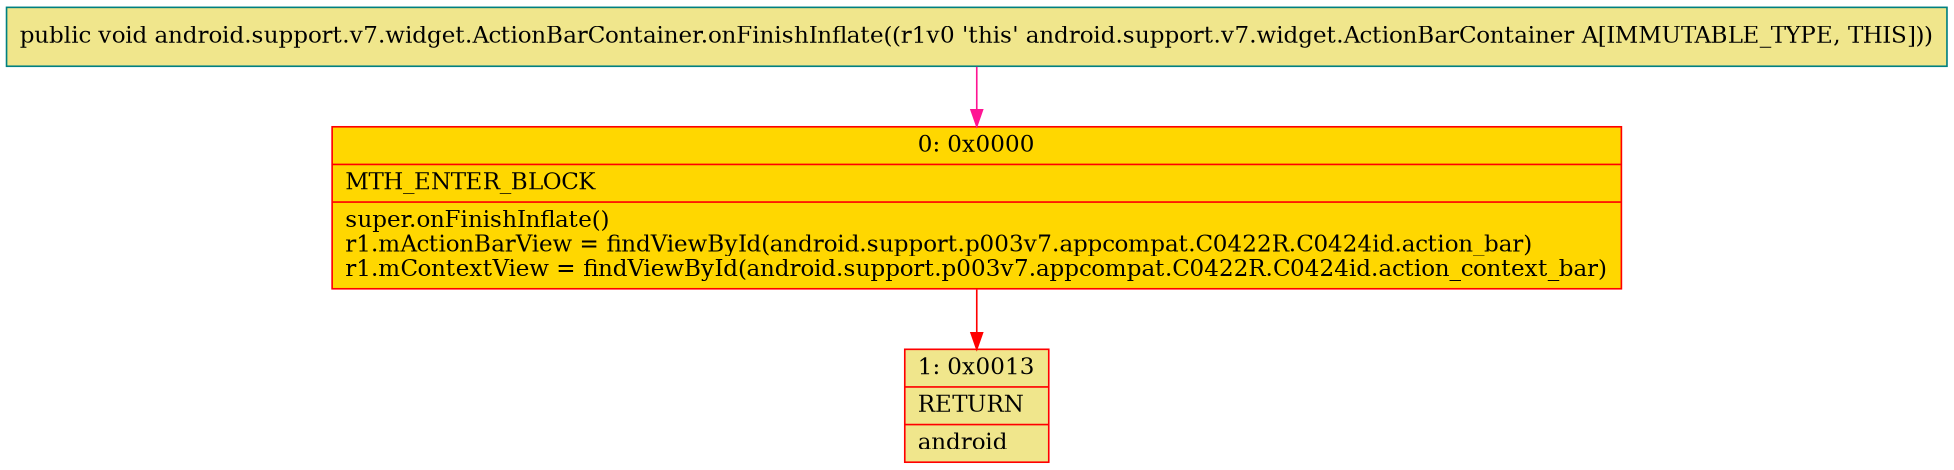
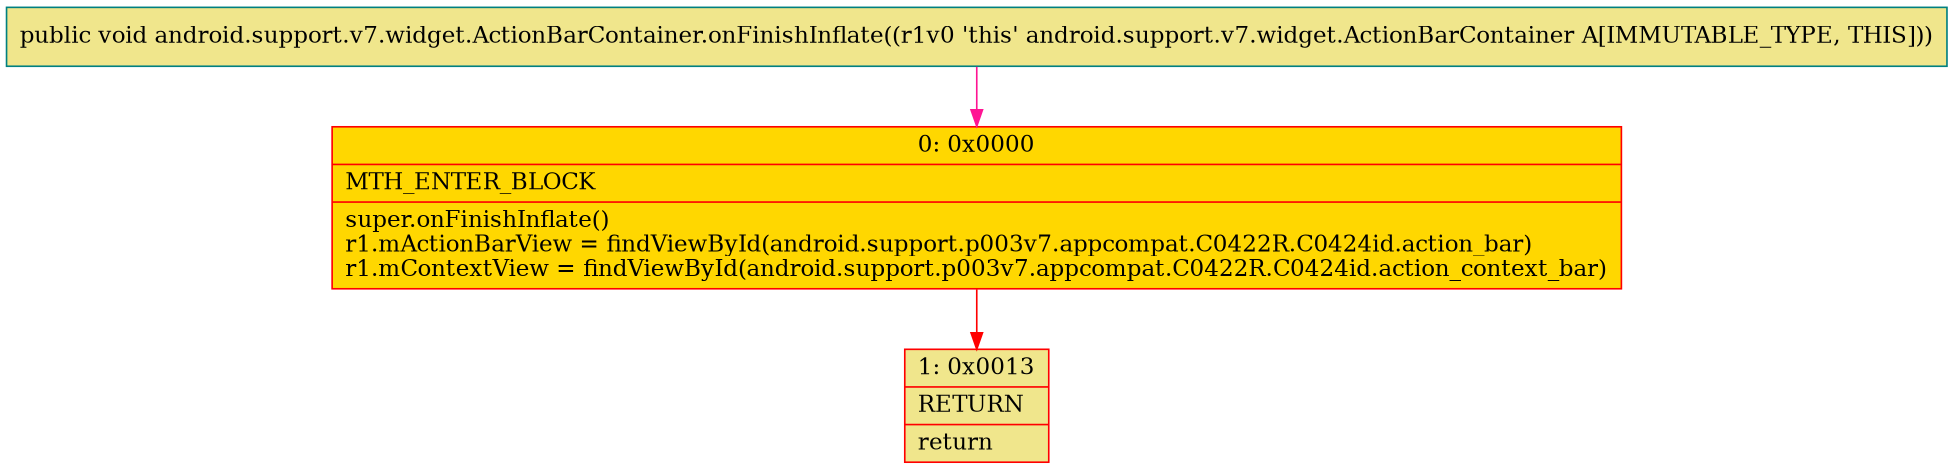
node "1: 0x0013": text "android" -> "return"
